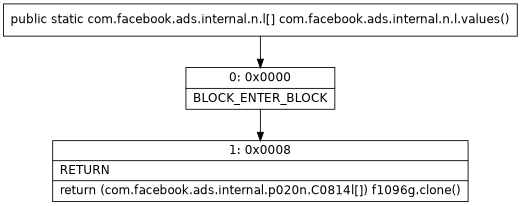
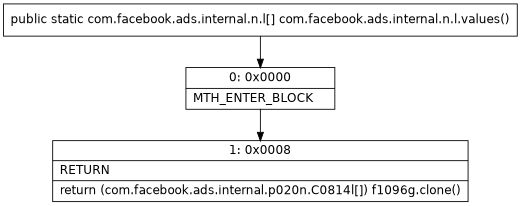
node "0: 0x0000": text "BLOCK_ENTER_BLOCK" -> "MTH_ENTER_BLOCK"
